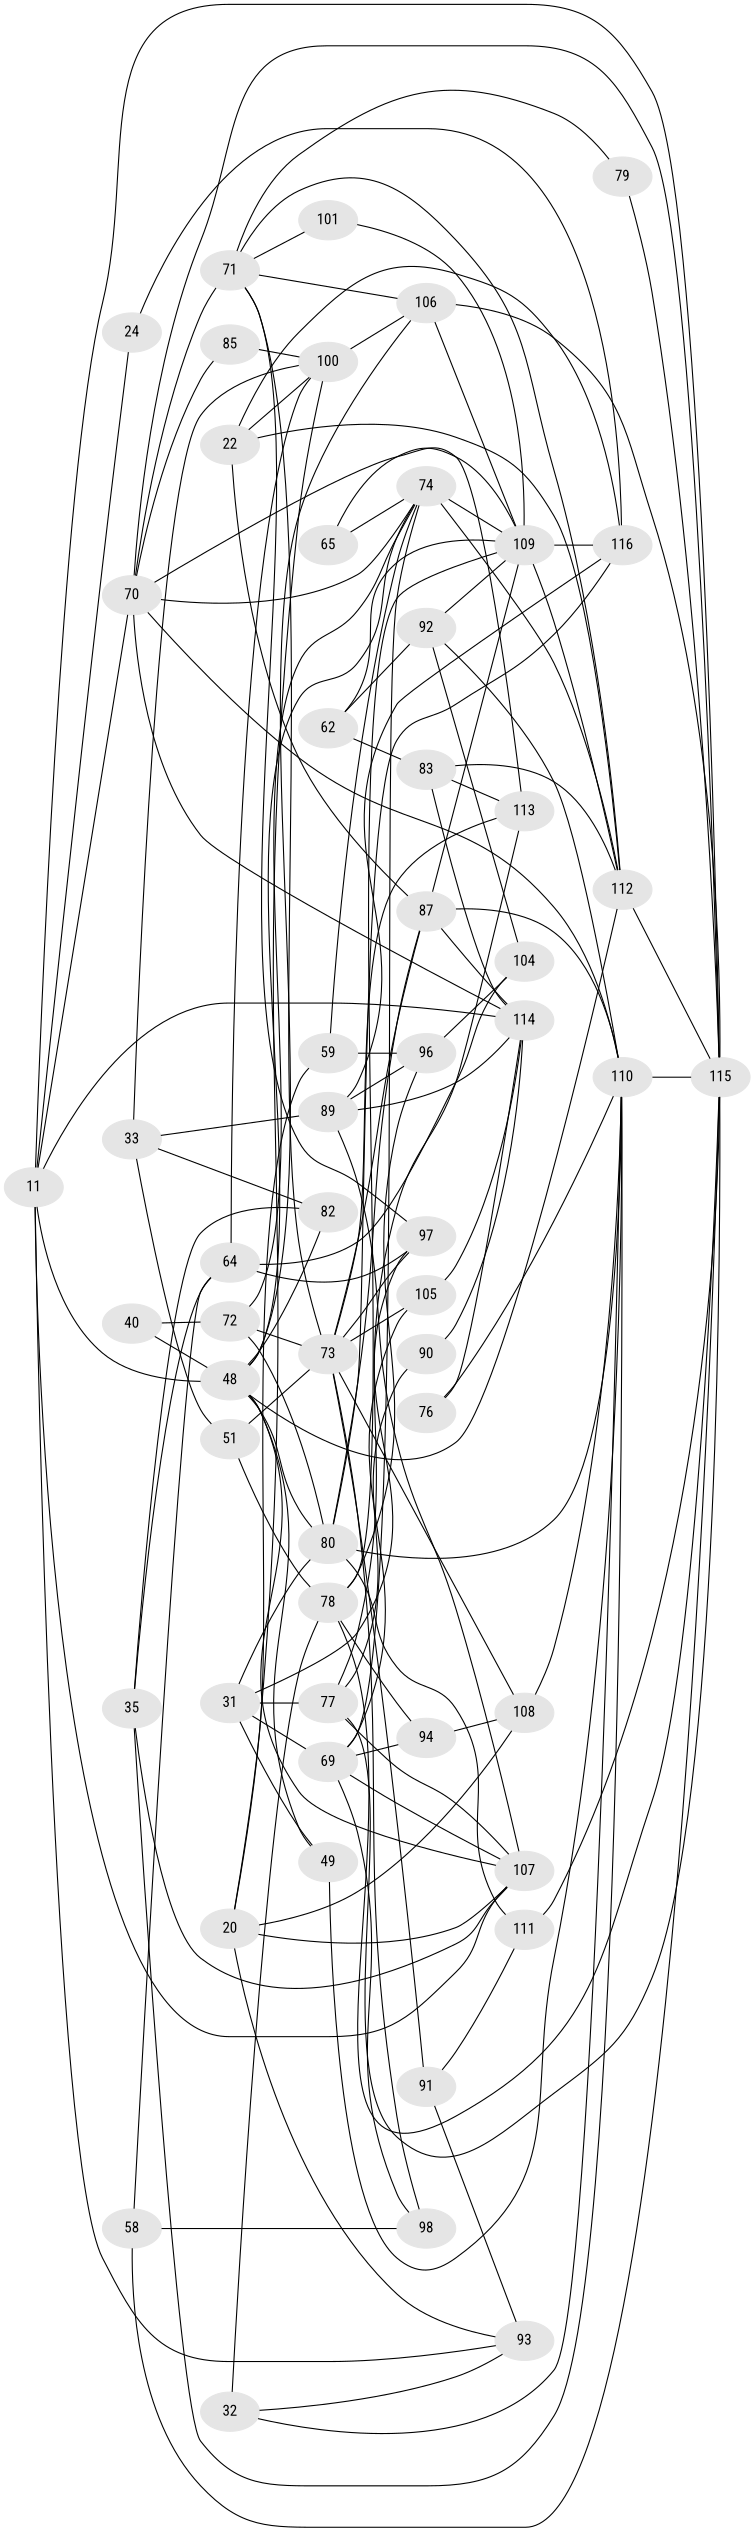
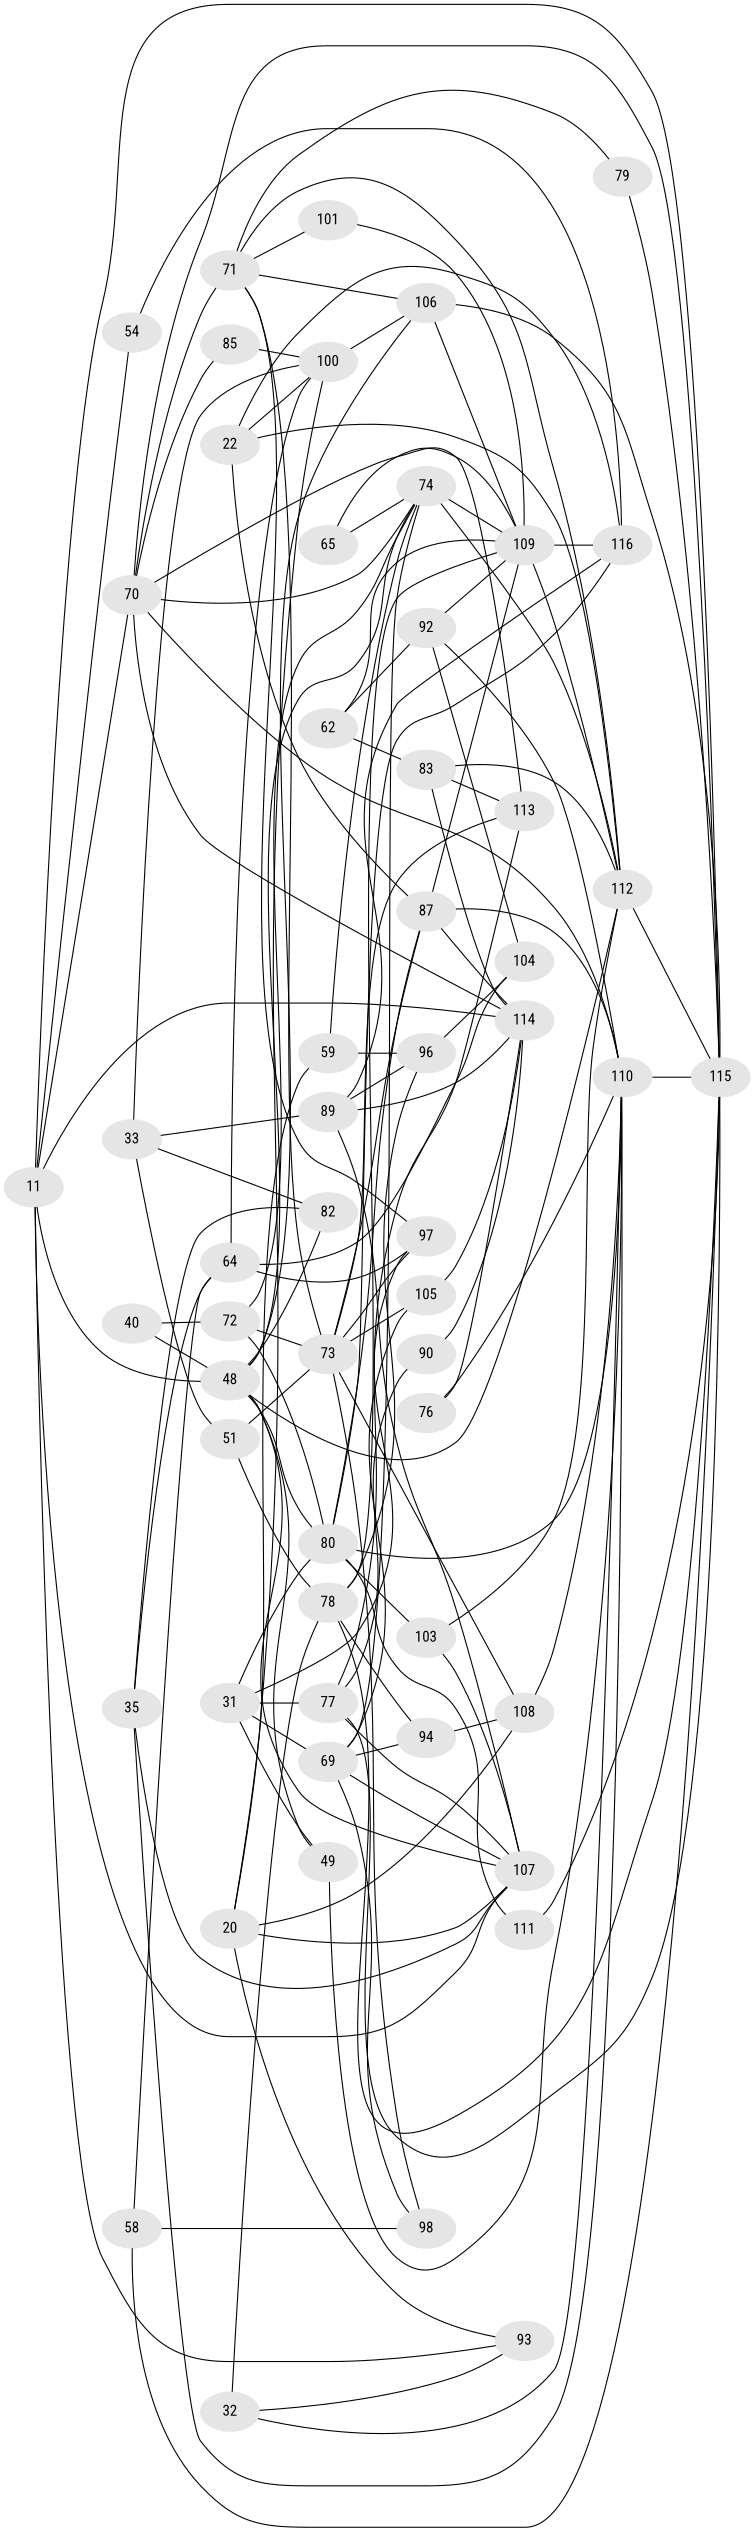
node "24": label "24" -> "54"
node "103": added
node "91": removed
